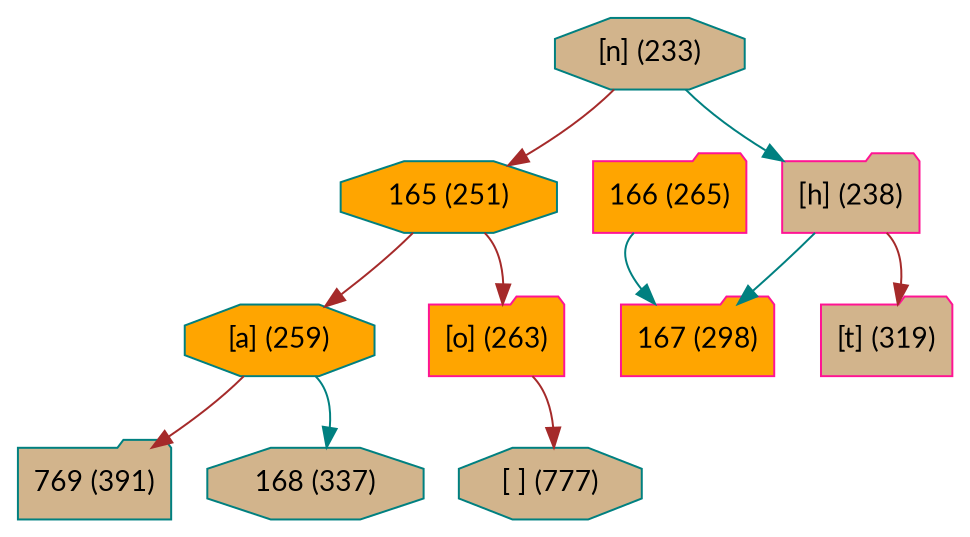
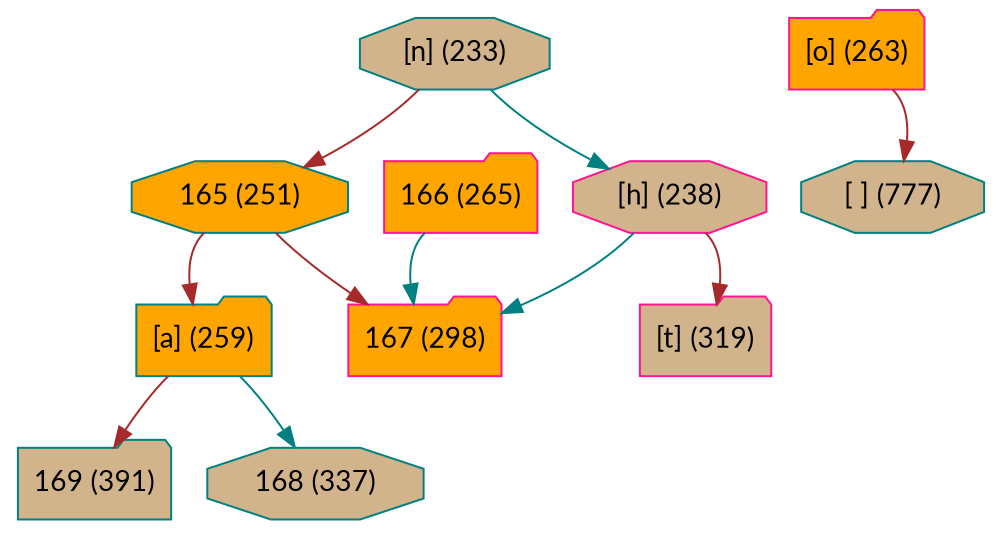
node "[h] (238)": shape folder -> octagon
edge "165 (251)" -> "[o] (263)": now "165 (251)" -> "167 (298)"
node "[a] (259)": shape octagon -> folder
node "769 (391)": label "769 (391)" -> "169 (391)"
